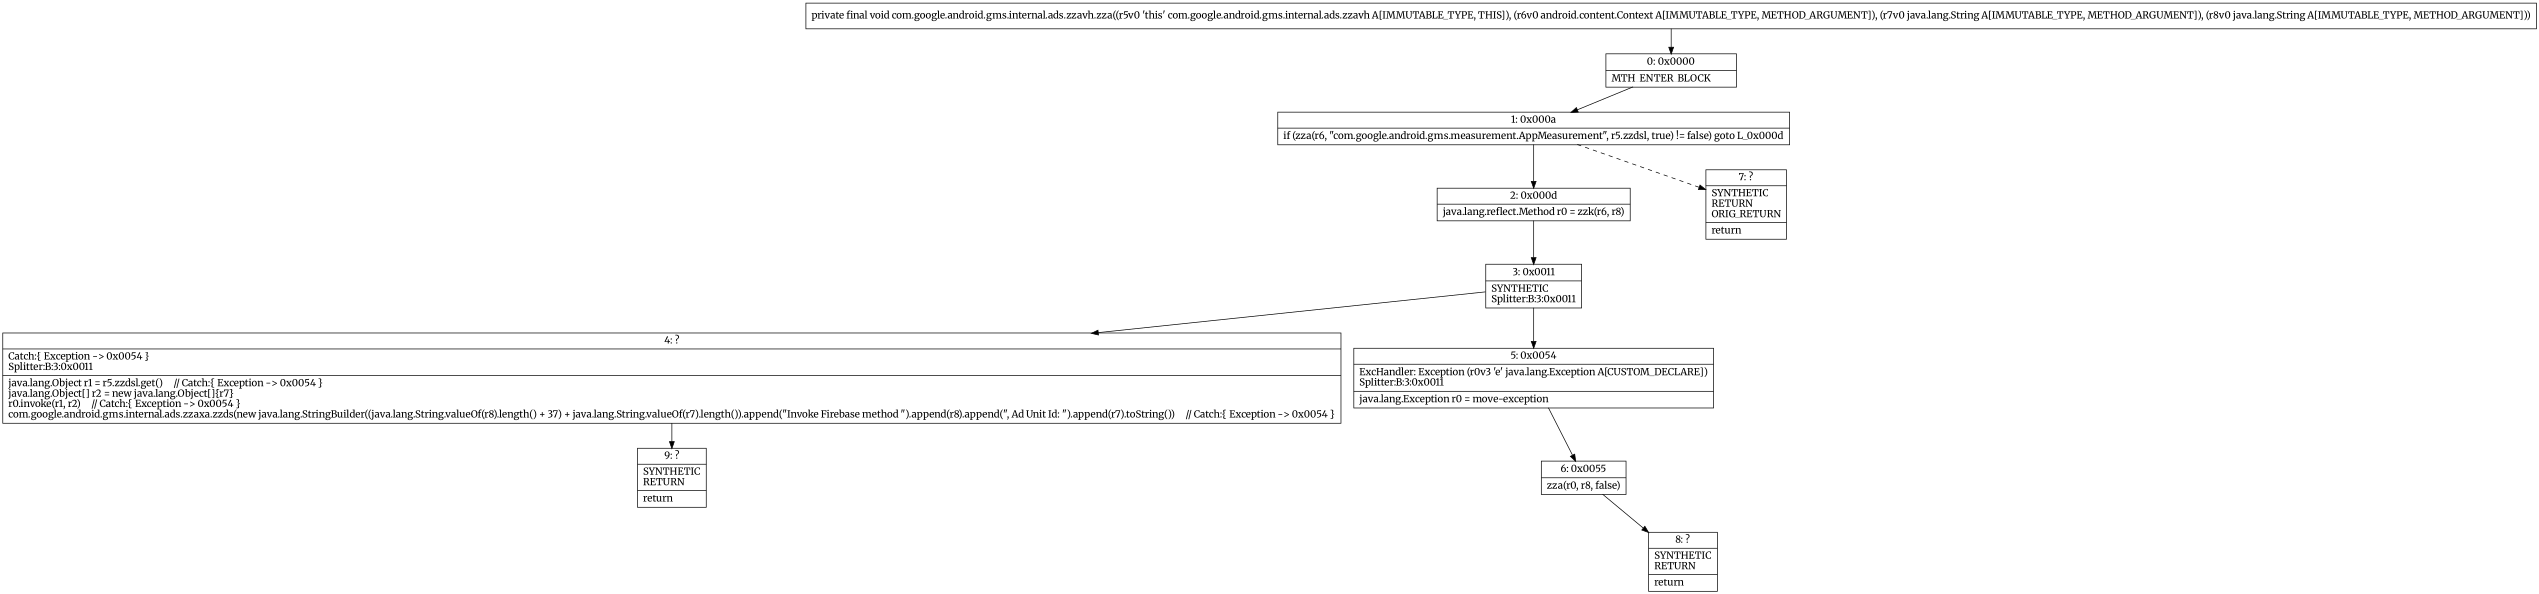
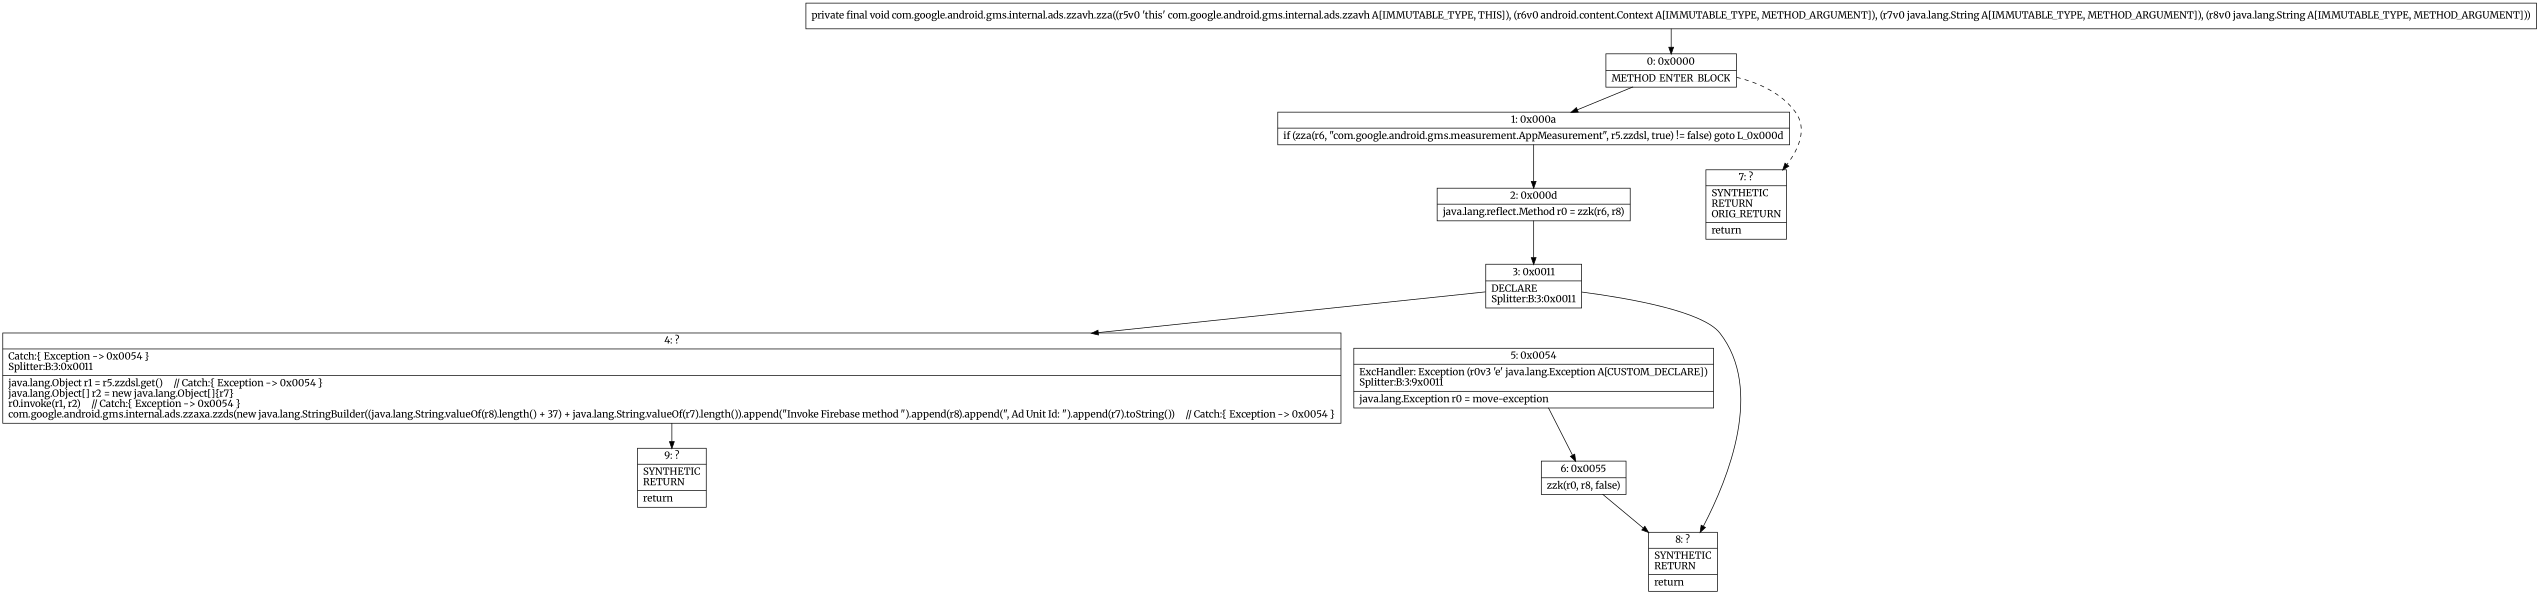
node "0: 0x0000": text "MTH_ENTER_BLOCK" -> "METHOD_ENTER_BLOCK"
edge "1: 0x000a" -> "7: ?": now "0: 0x0000" -> "7: ?"
node "3: 0x0011": text "SYNTHETIC" -> "DECLARE"
edge "3: 0x0011" -> "5: 0x0054": now "3: 0x0011" -> "8: ?"
node "5: 0x0054": text "Splitter:B:3:0x0011" -> "Splitter:B:3:9x0011"
node "6: 0x0055": text "zza(r0, r8, false)" -> "zzk(r0, r8, false)"
